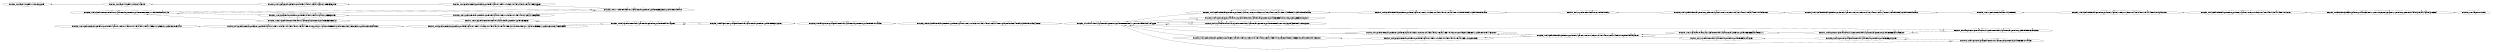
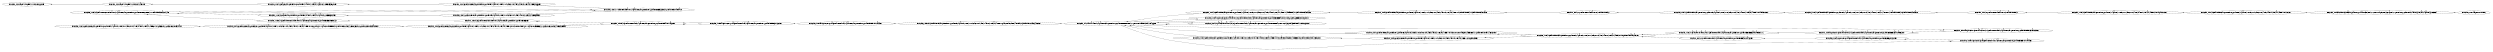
node "Function- _ZNSt18_Rb_tree_node_base10_S_tExEEE_": label "Function- _ZNSt18_Rb_tree_node_base10_S_tExEEE_" -> "Function- _ZNSt18_Rb_tree_node_base10_S_maximumEPS_"
